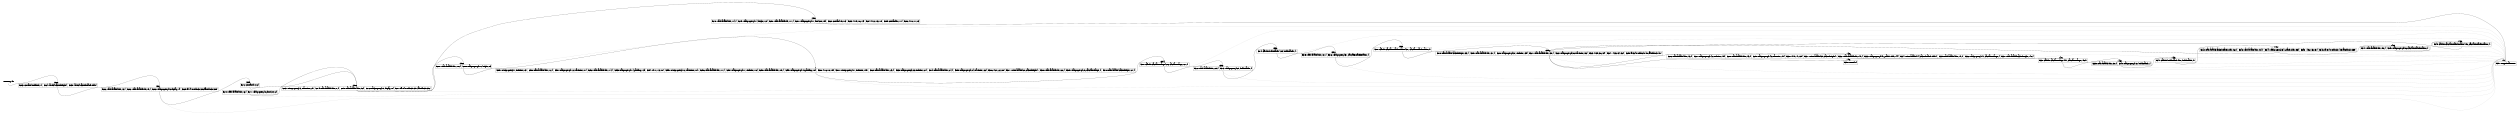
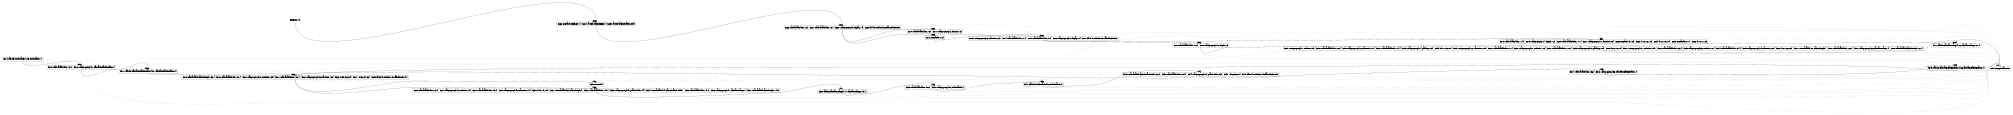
edge "5266: read-variable['this',v3,-]" -> "5270: read-variable['this',v6,-]": added
node "5312: read-variable['this',v29,-]": removed
